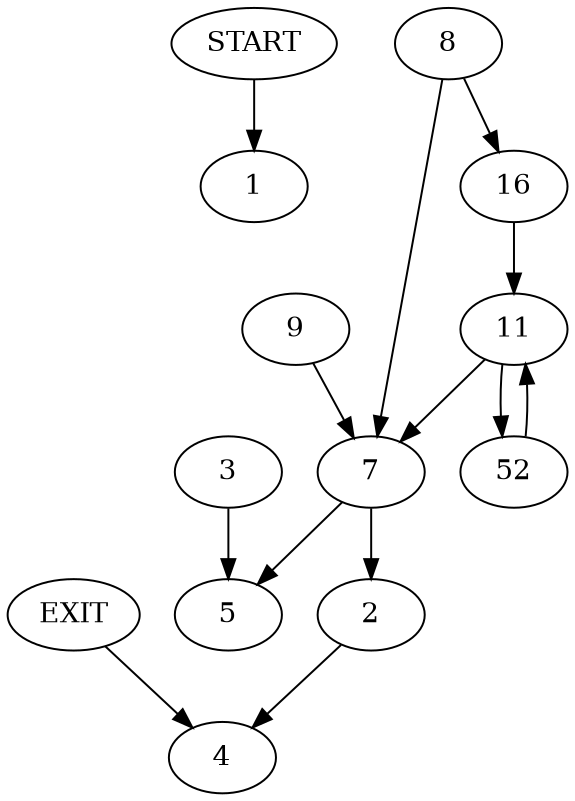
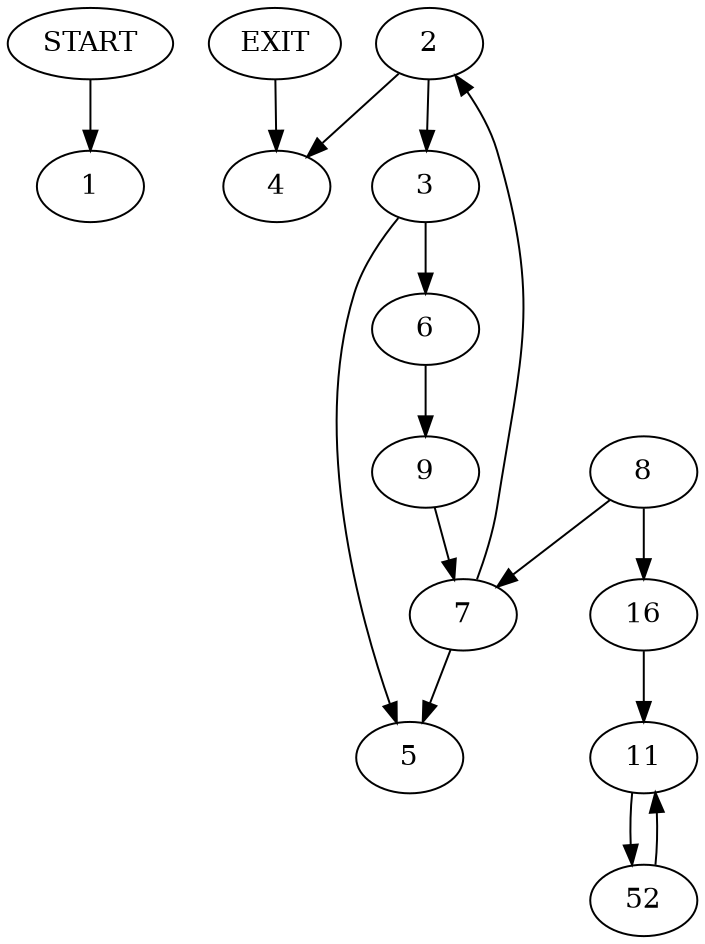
edge "2" -> "3": added
node "6": added
edge "11" -> "7": removed
